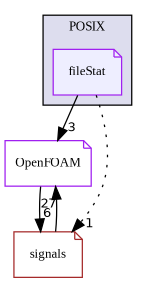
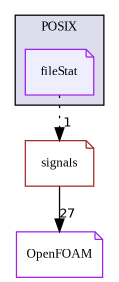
edge "fileStat" -> "OpenFOAM": removed
edge "OpenFOAM" -> "signals": removed
